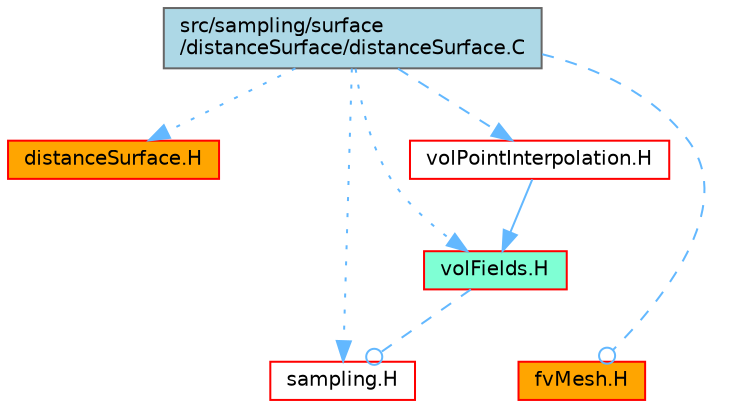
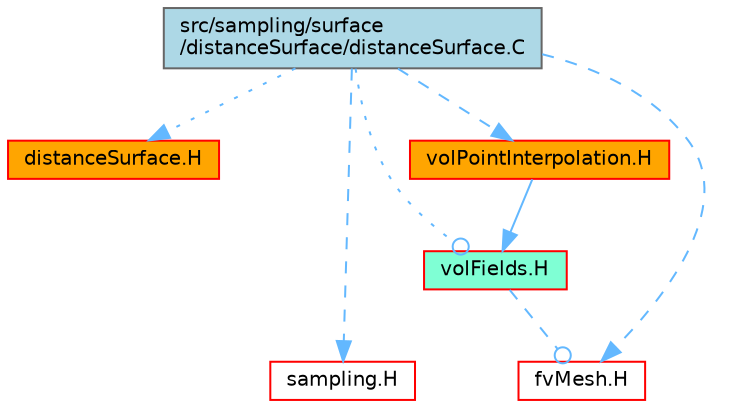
node "volPointInterpolation.H": fillcolor white -> orange
edge "src/sampling/surface /distanceSurface/distanceSurface.C" -> "volFields.H": arrowhead normal -> odot
edge "src/sampling/surface /distanceSurface/distanceSurface.C" -> "fvMesh.H": arrowhead odot -> normal
edge "src/sampling/surface /distanceSurface/distanceSurface.C" -> "sampling.H": style dotted -> dashed
edge "volFields.H" -> "sampling.H": now "volFields.H" -> "fvMesh.H"
node "fvMesh.H": fillcolor orange -> white
